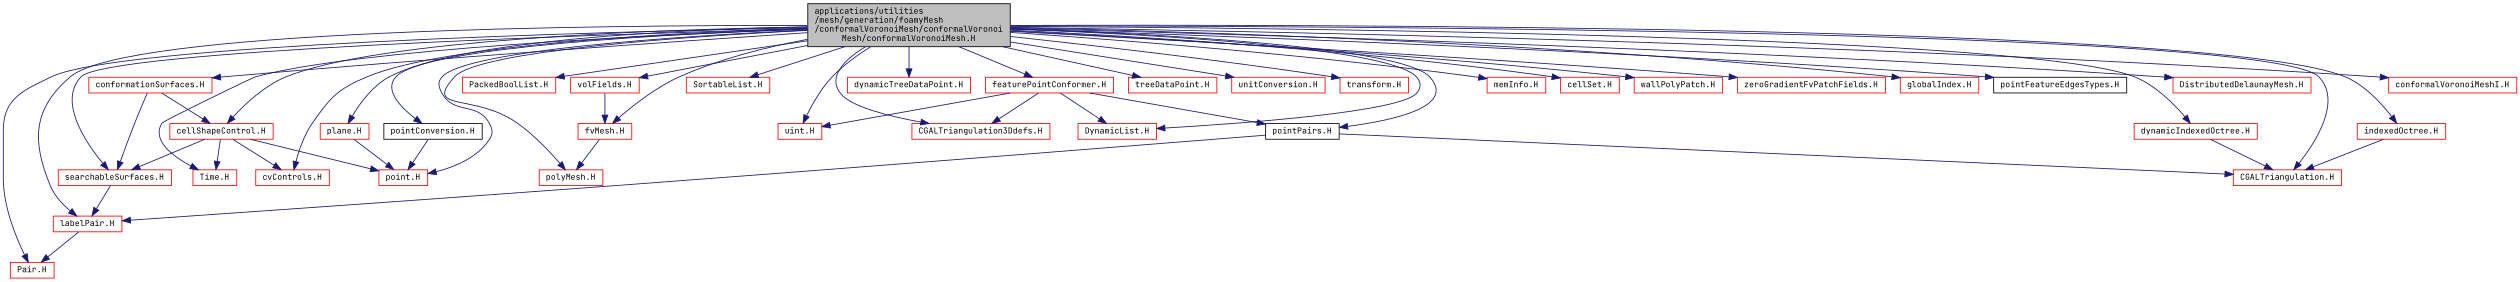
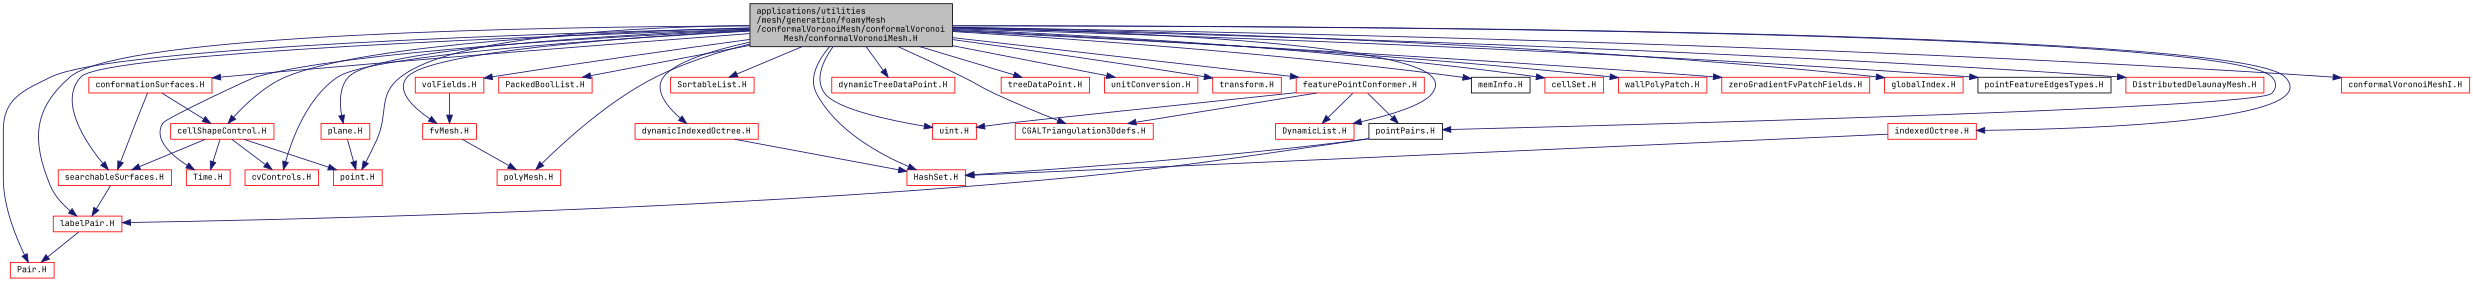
node "memInfo.H": color red -> black
node "pointConversion.H": removed
node "CGALTriangulation.H": label "CGALTriangulation.H" -> "HashSet.H"
